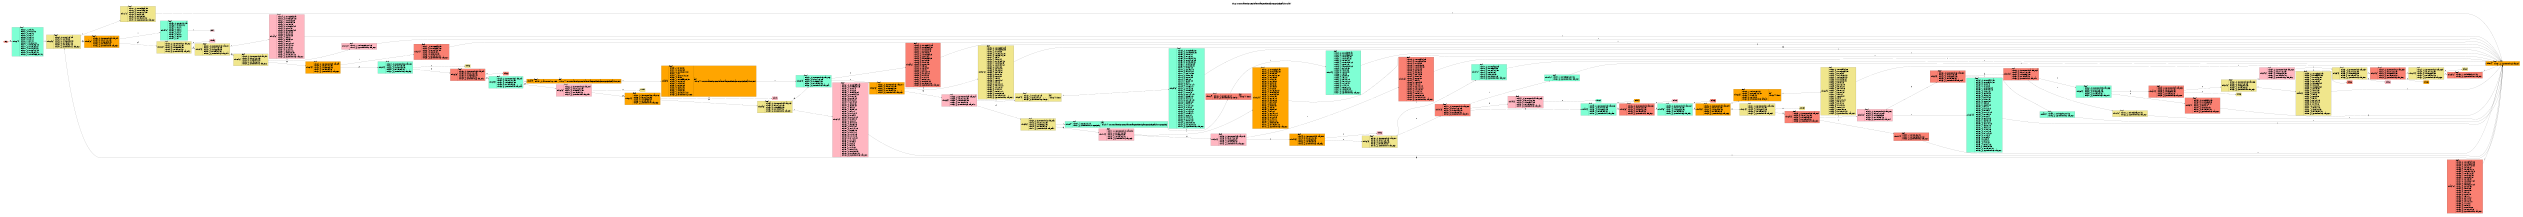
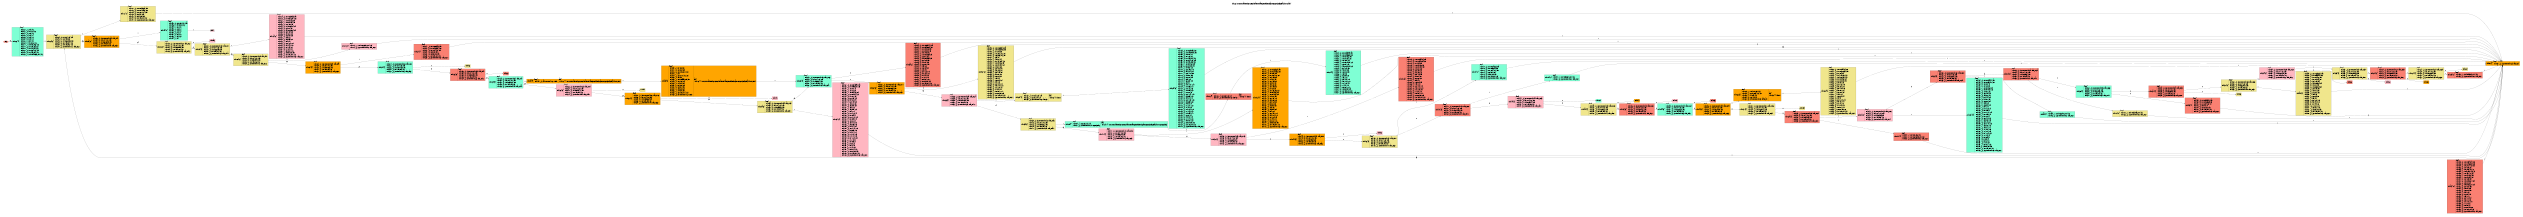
node "0x4014ad [25]": fillcolor aquamarine -> khaki
edge "0x40147b [25]" -> "0x4014ad [25]": now "0x401494 [25]" -> "0x4014ad [25]"
